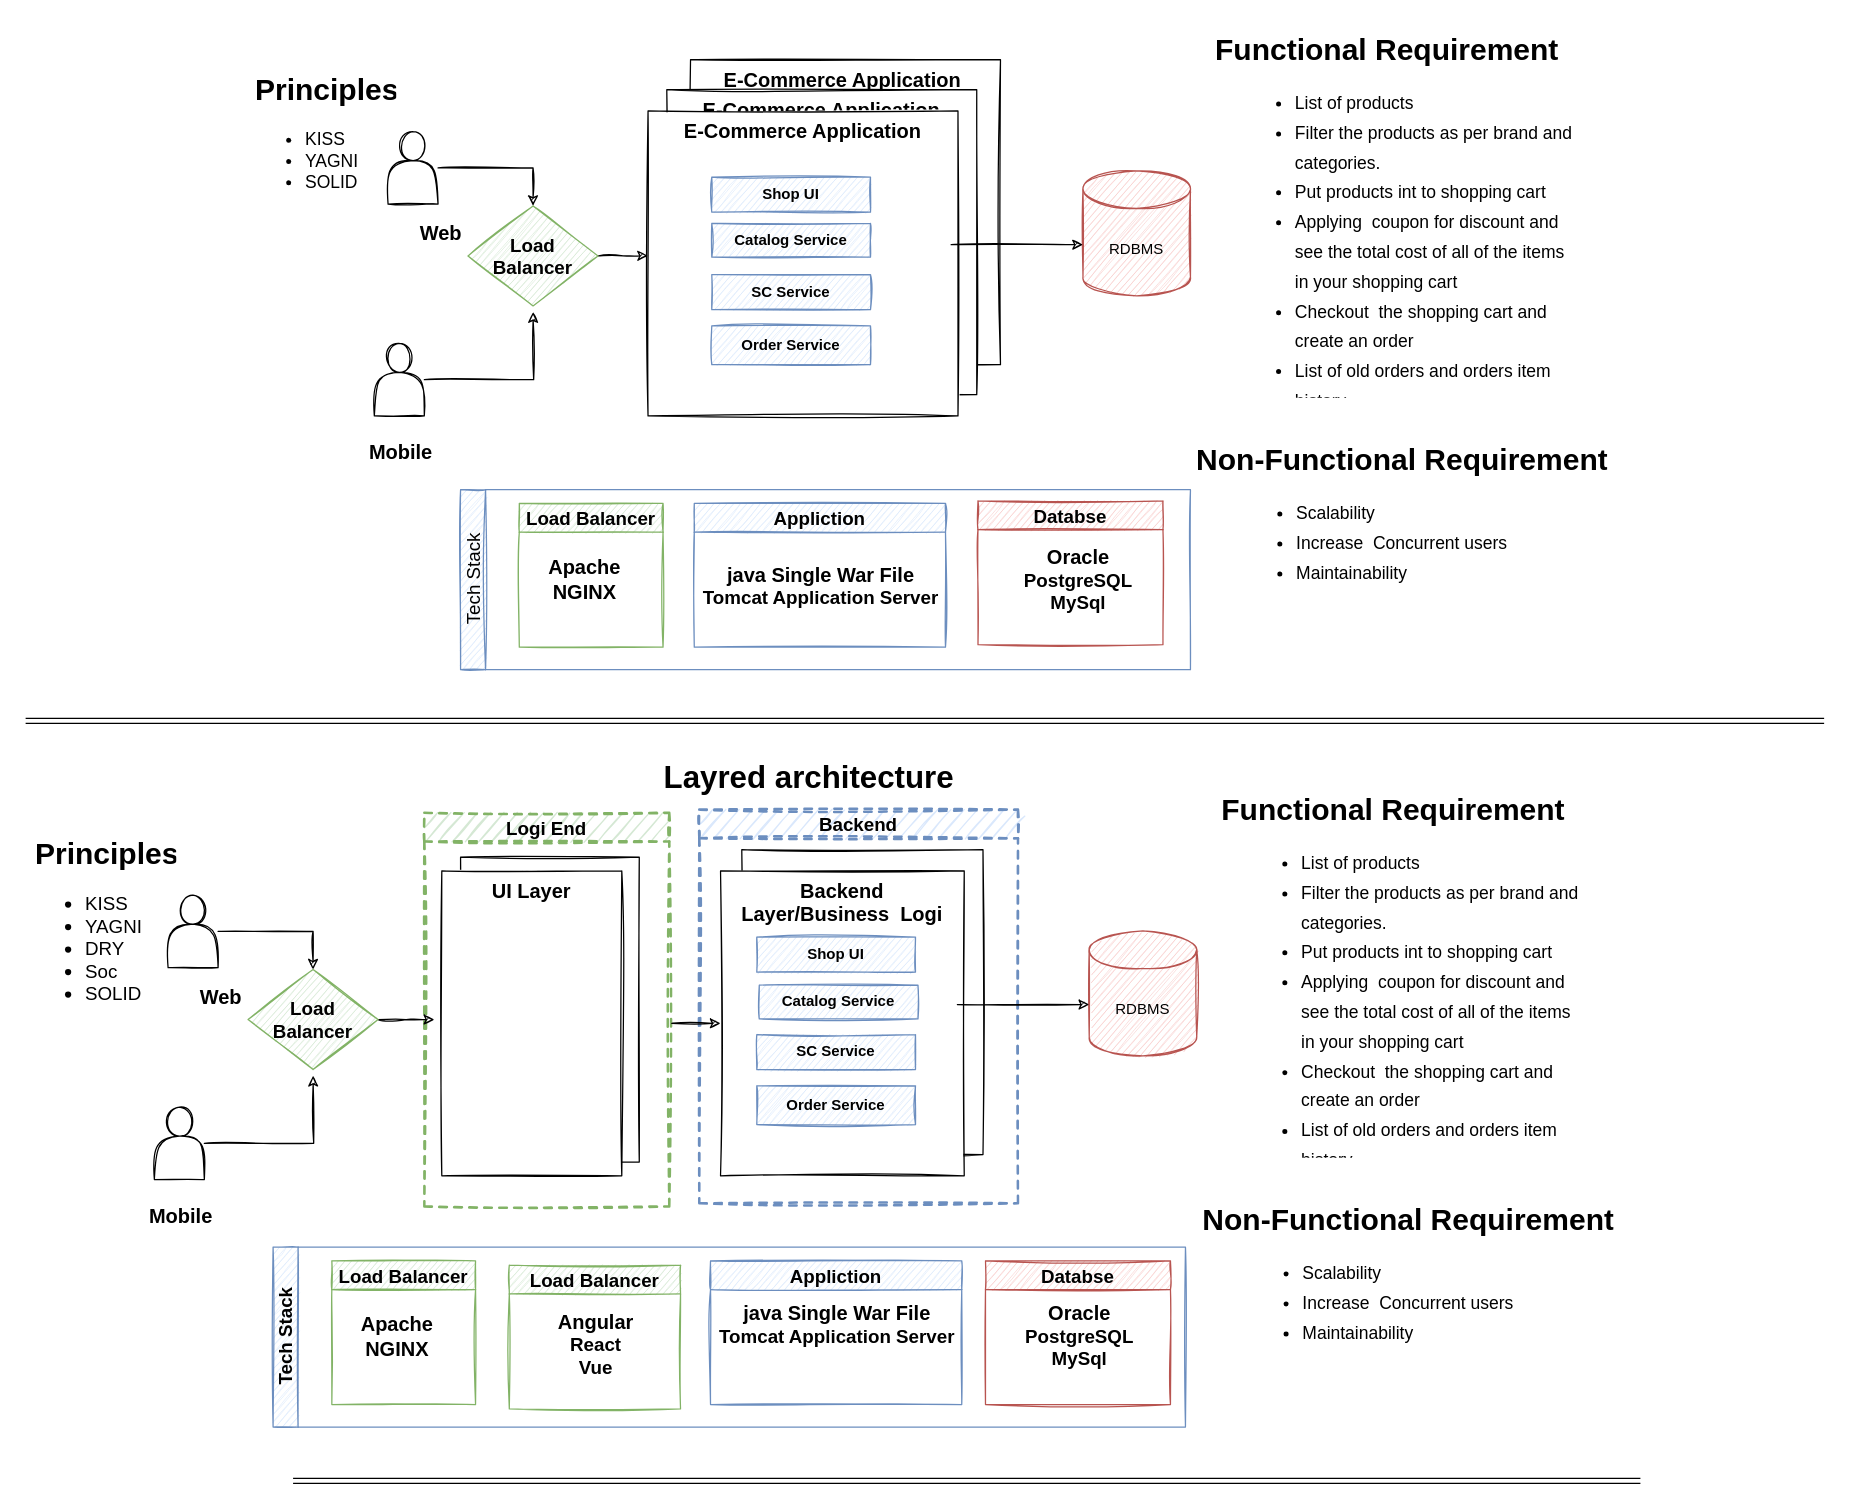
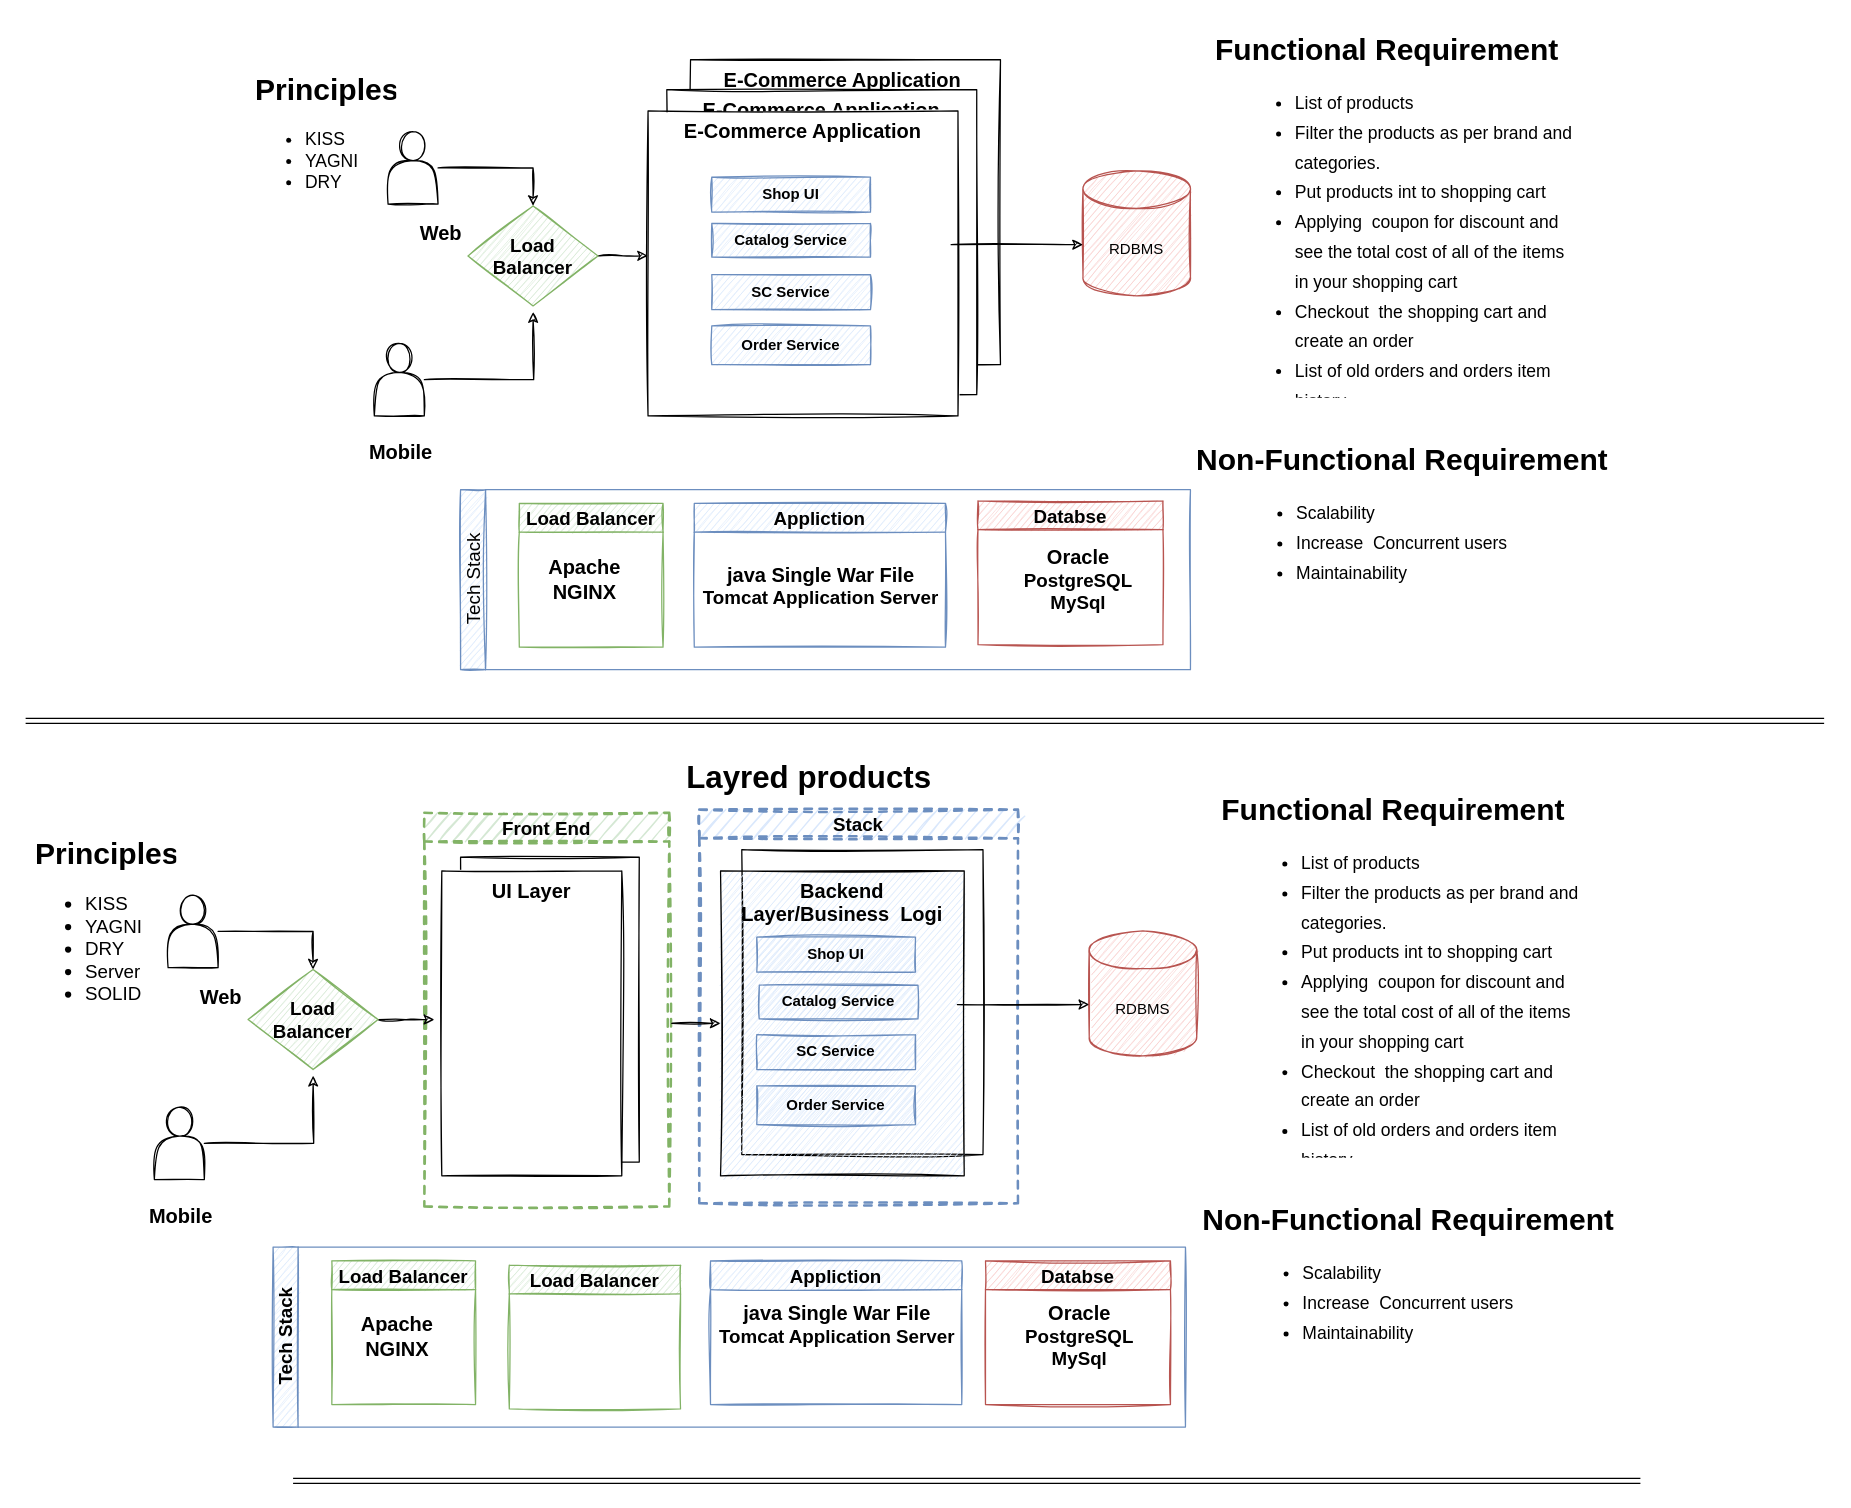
node "Principles KISS YAGNI SOLID": label "Principles KISS YAGNI SOLID" -> "Principles KISS YAGNI DRY"
node "Layred architecture": label "Layred architecture" -> "Layred products"
node "Backend": label "Backend" -> "Stack"
node "Logi End": label "Logi End" -> "Front End"
node "Principles KISS YAGNI DRY Soc SOLID": label "Principles KISS YAGNI DRY Soc SOLID" -> "Principles KISS YAGNI DRY Server SOLID"
node "Backend Layer/Business Logi": fillcolor #ffffff -> #dae8fc
node "Angular React Vue": removed
